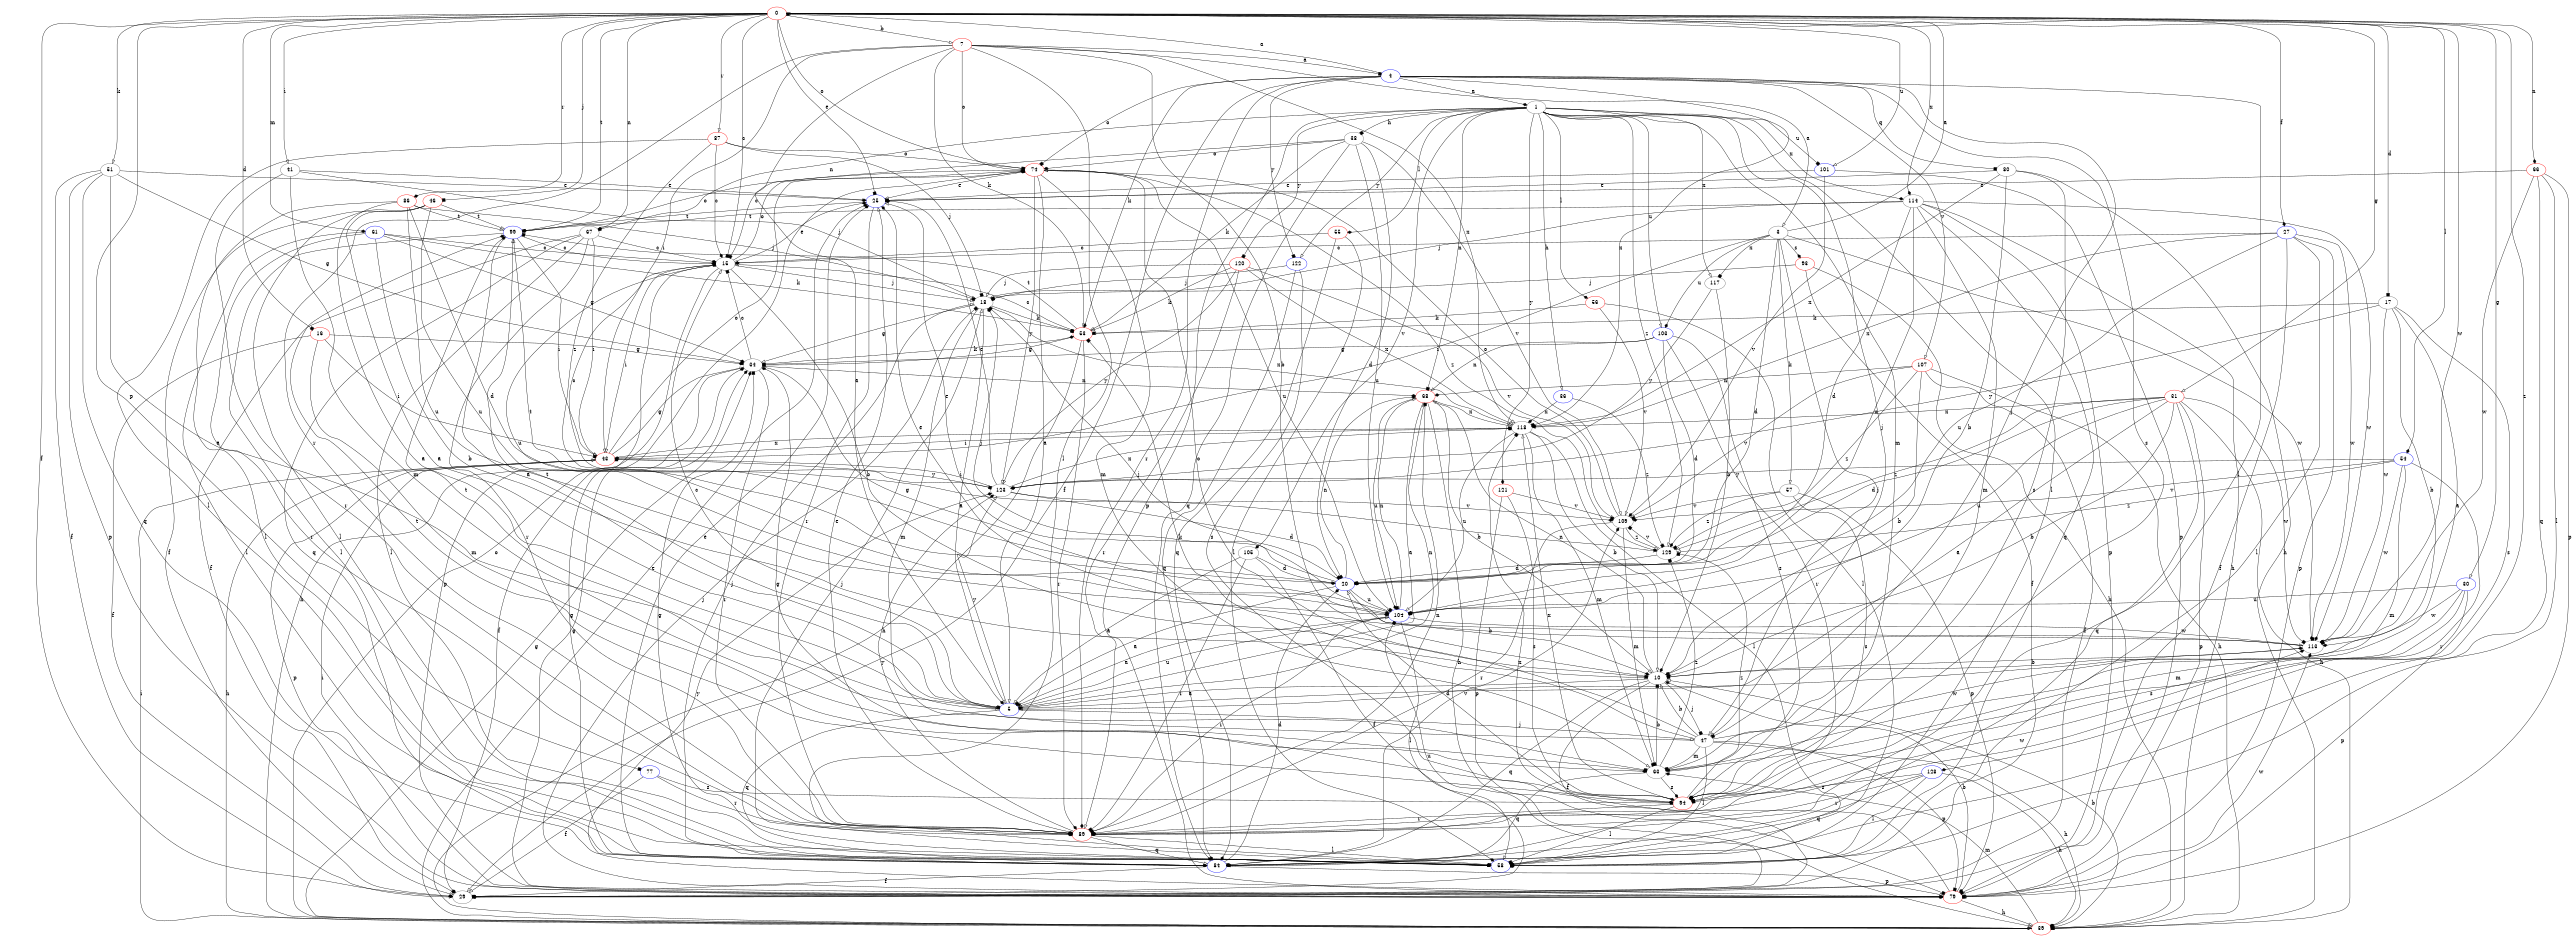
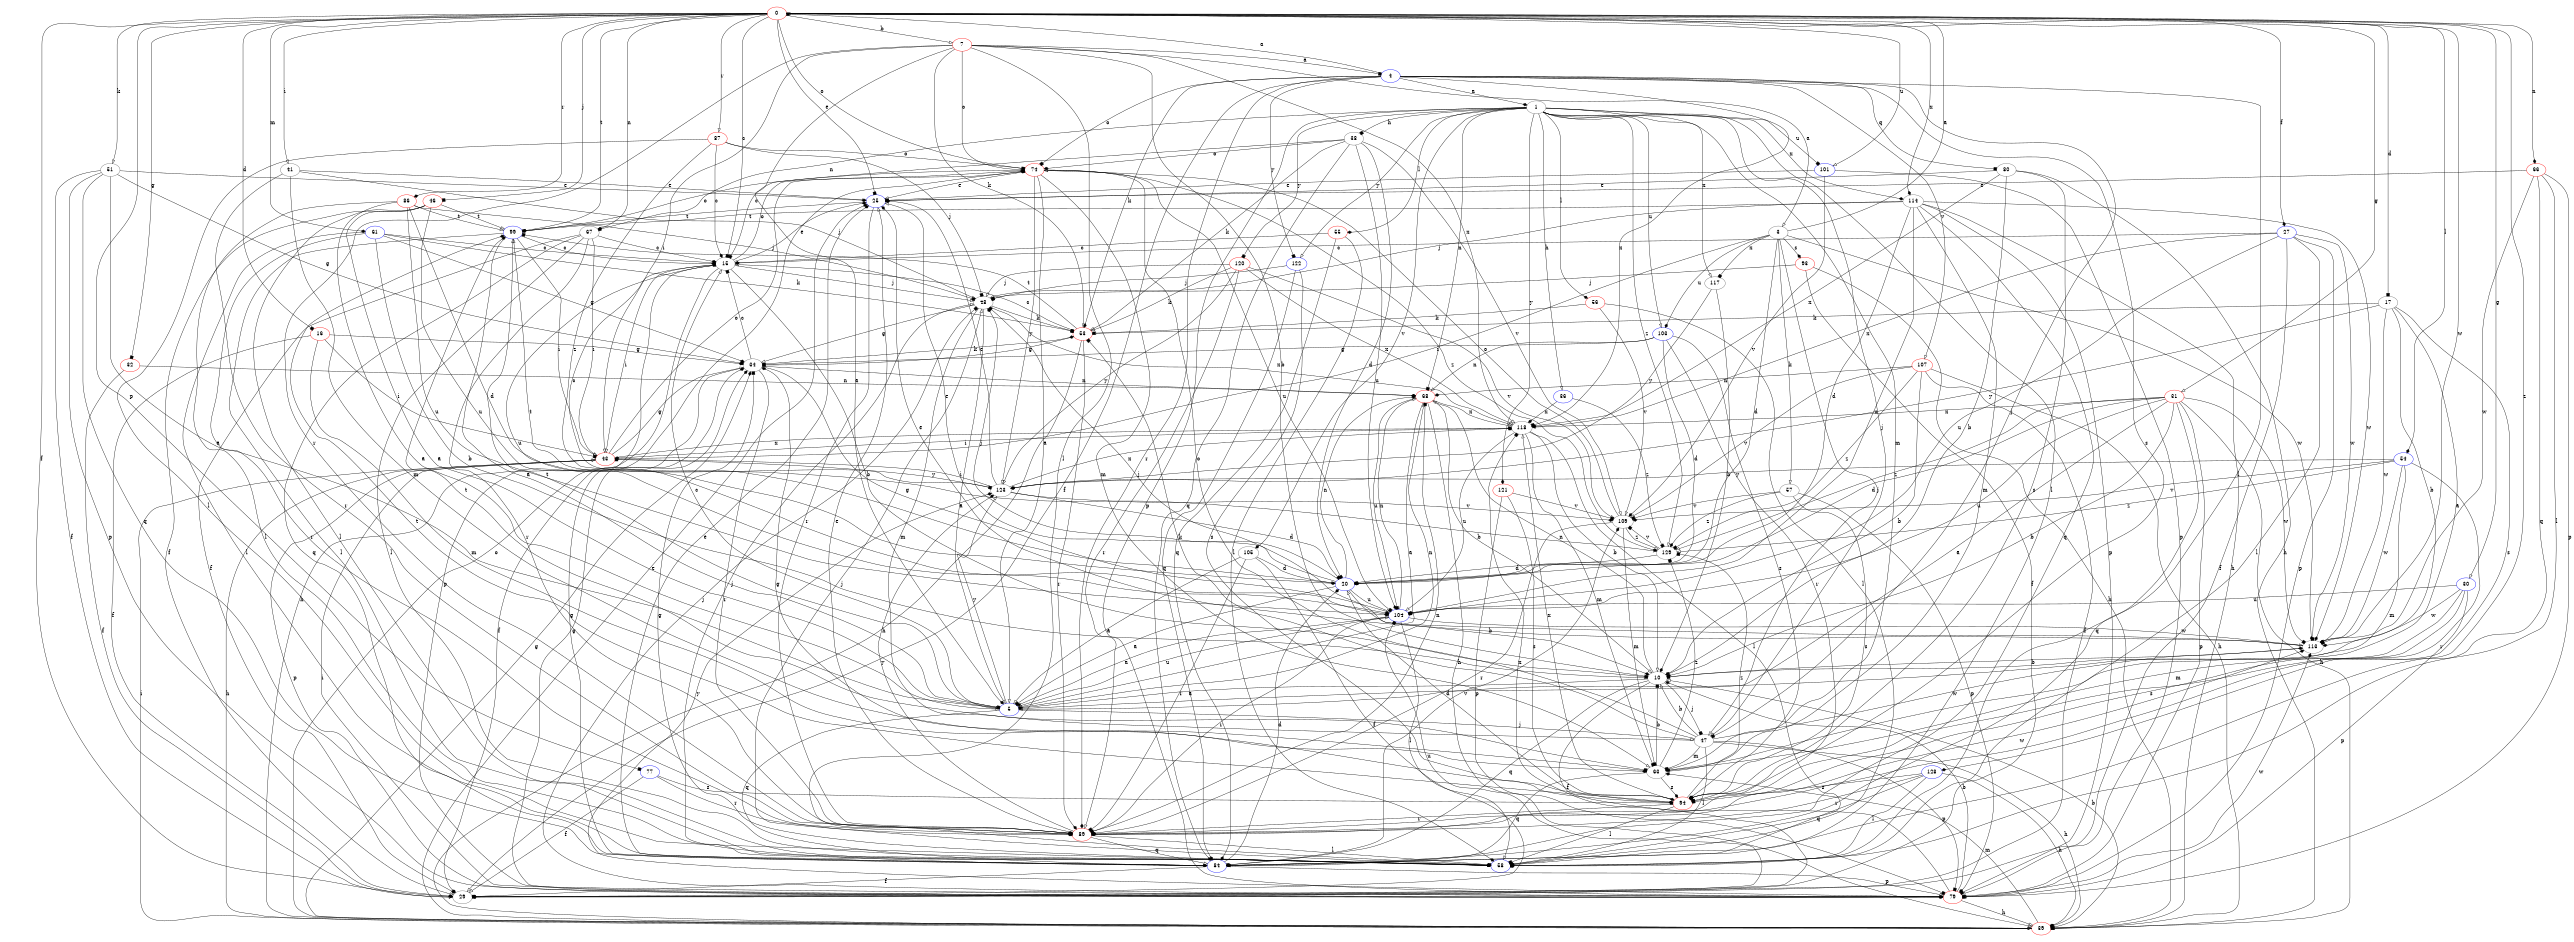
node "18": label "18" -> "48"
node "32": added
